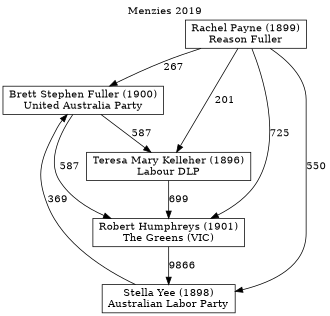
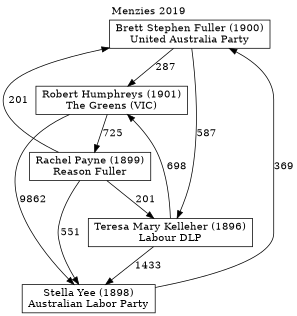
edge "Rachel Payne (1899) Reason Fuller" -> "Brett Stephen Fuller (1900) United Australia Party": label "267" -> "201"
edge "Rachel Payne (1899) Reason Fuller" -> "Robert Humphreys (1901) The Greens (VIC)": reversed
edge "Brett Stephen Fuller (1900) United Australia Party" -> "Robert Humphreys (1901) The Greens (VIC)": label "587" -> "287"
edge "Rachel Payne (1899) Reason Fuller" -> "Stella Yee (1898) Australian Labor Party": label "550" -> "551"
edge "Teresa Mary Kelleher (1896) Labour DLP" -> "Robert Humphreys (1901) The Greens (VIC)": label "699" -> "698"
edge "Teresa Mary Kelleher (1896) Labour DLP" -> "Stella Yee (1898) Australian Labor Party": added, label "1433"
edge "Robert Humphreys (1901) The Greens (VIC)" -> "Stella Yee (1898) Australian Labor Party": label "9866" -> "9862"
